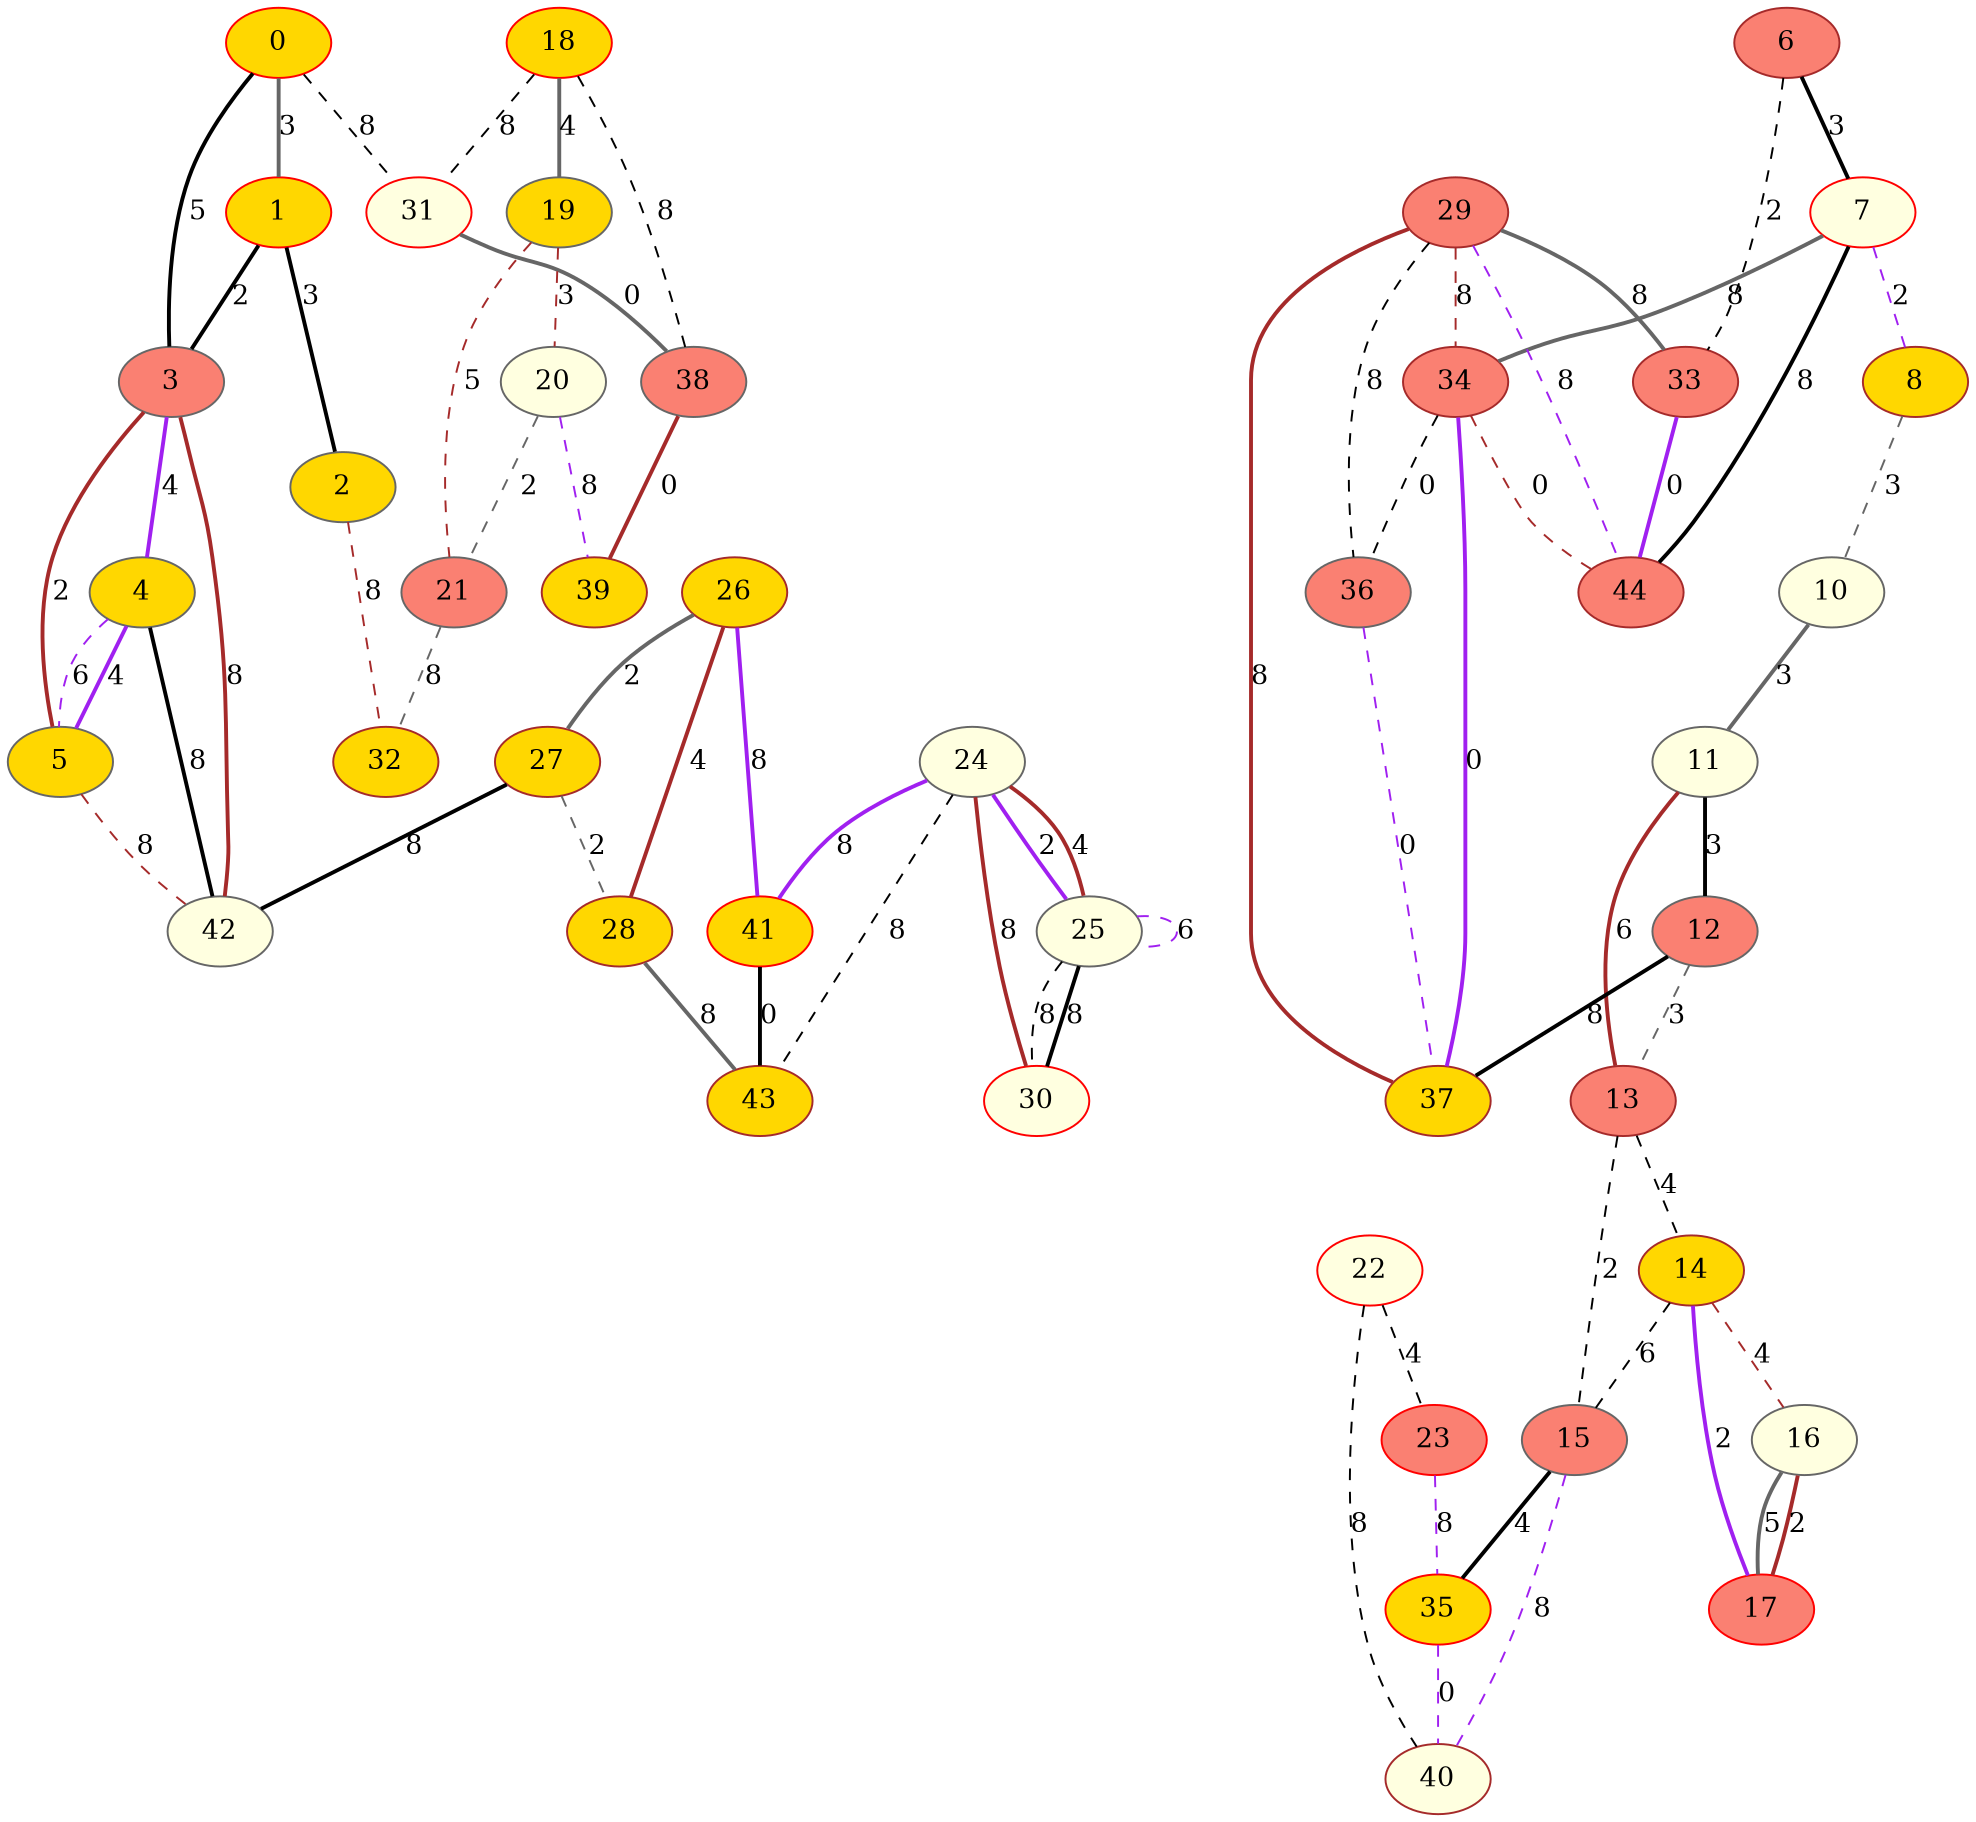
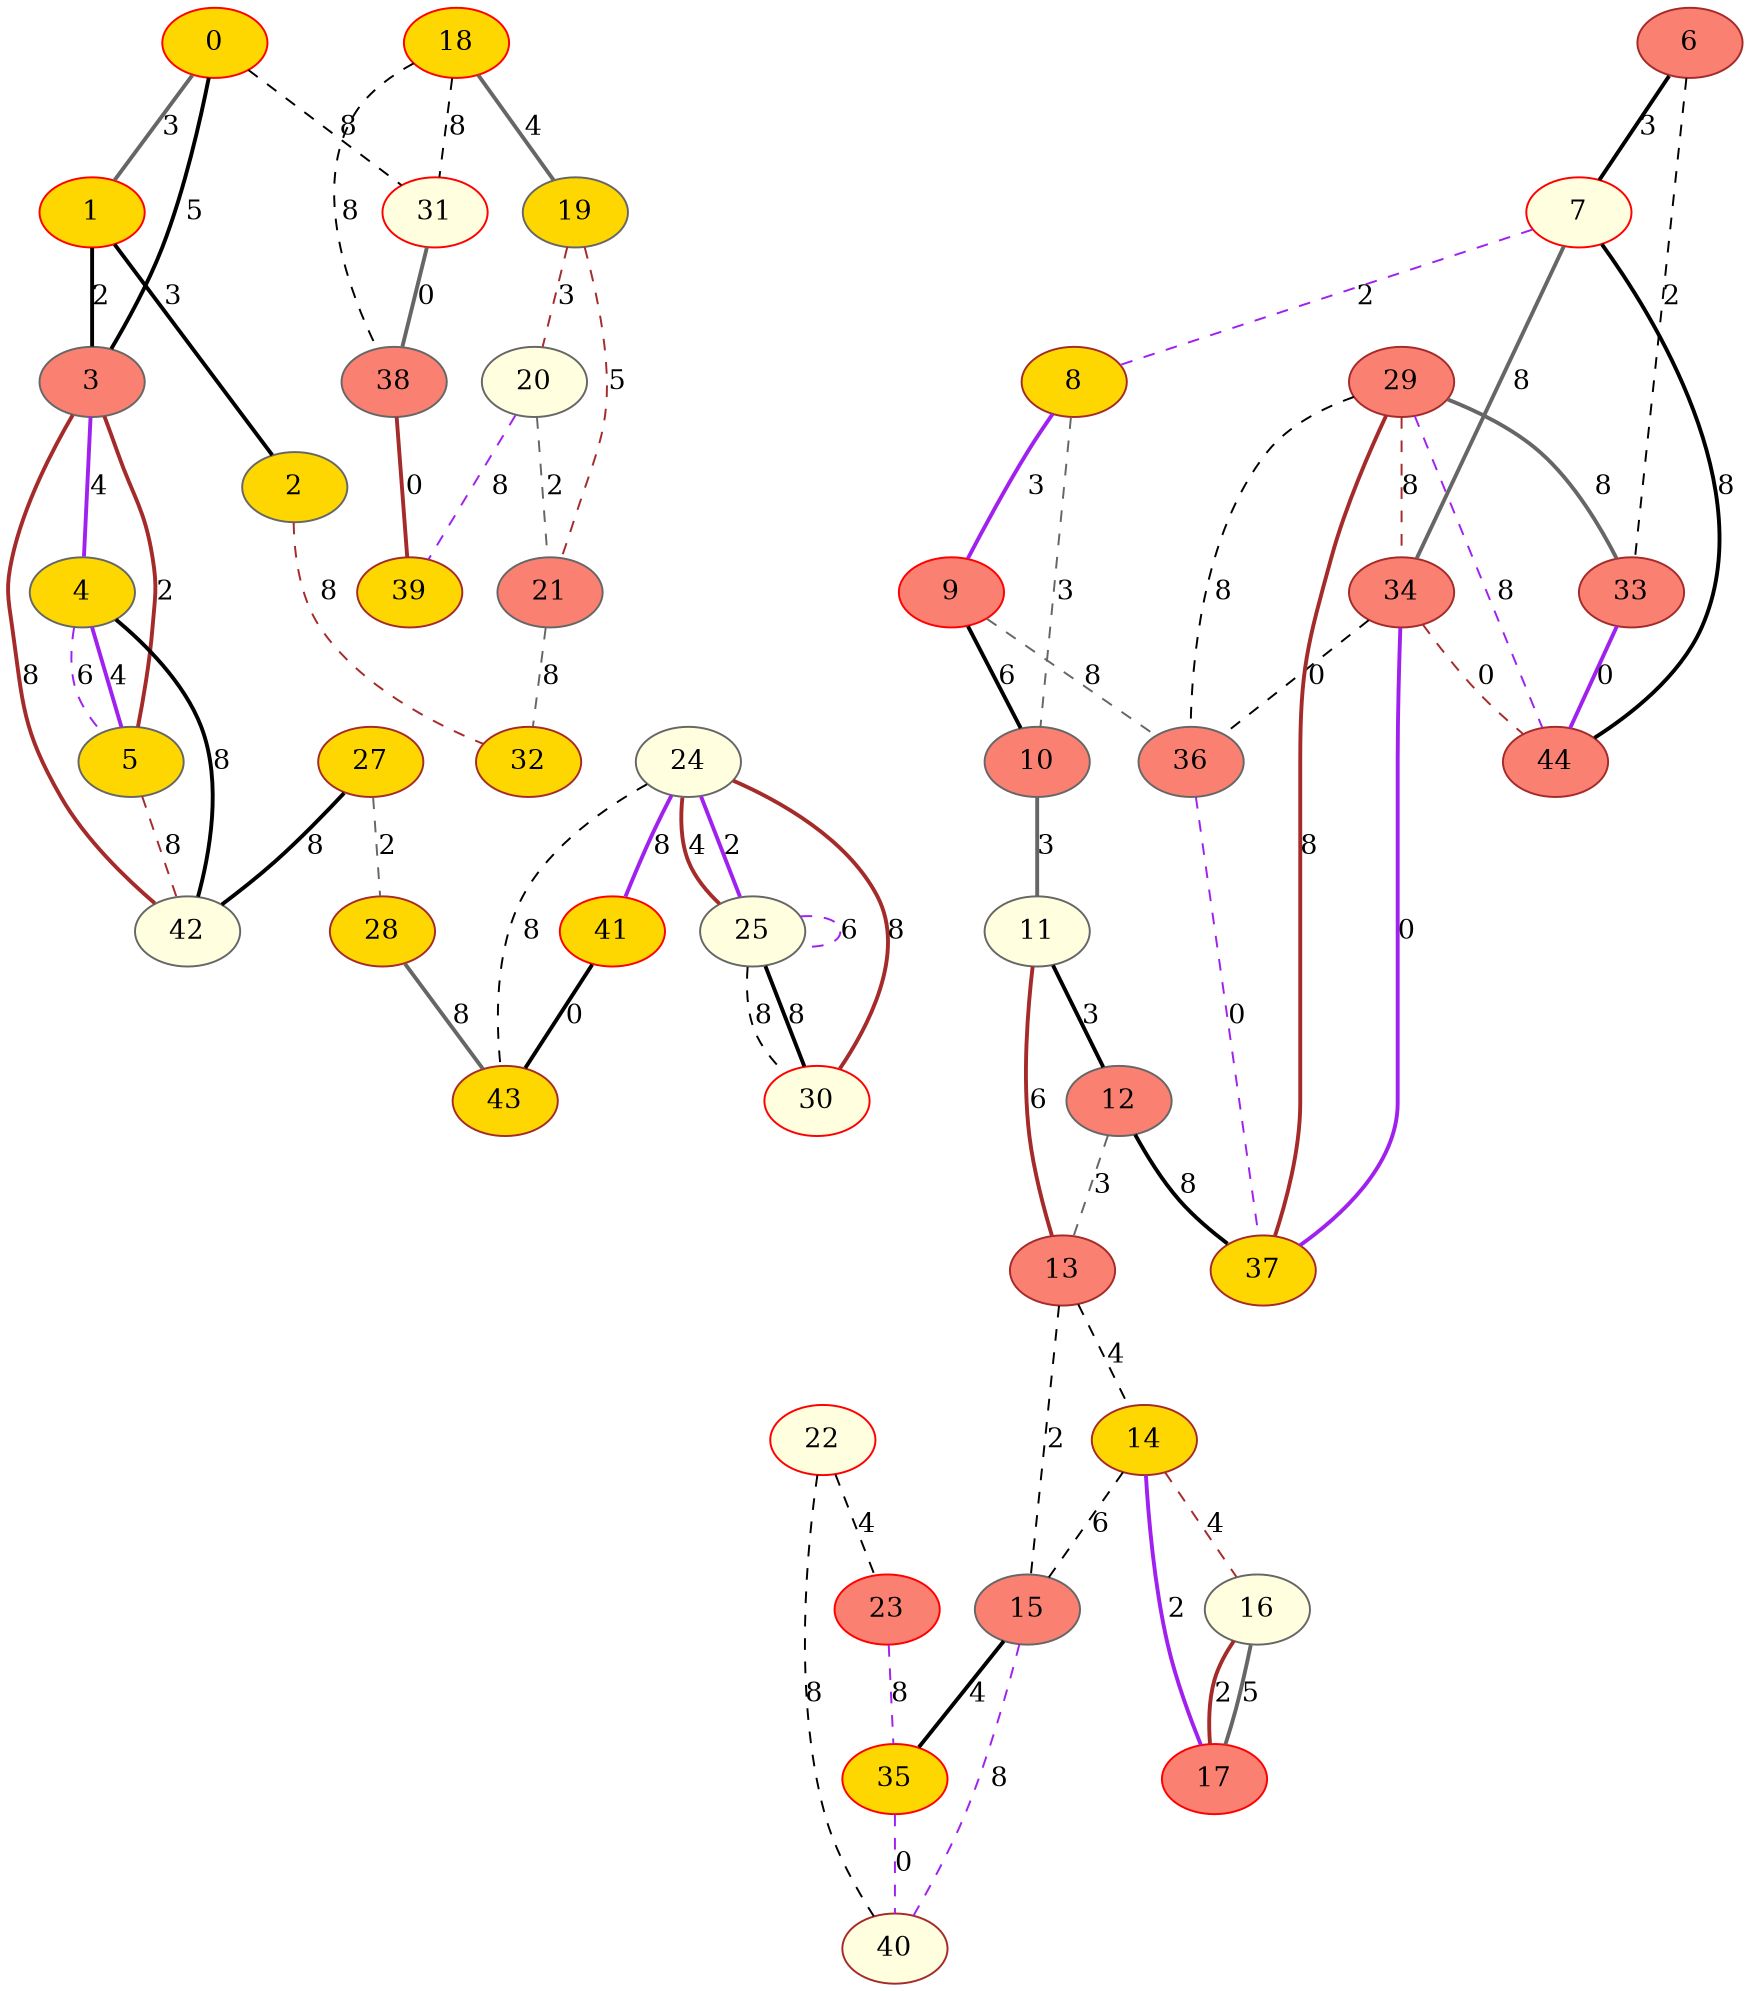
node "26": removed
node "9": added
node "10": fillcolor lightyellow -> salmon
